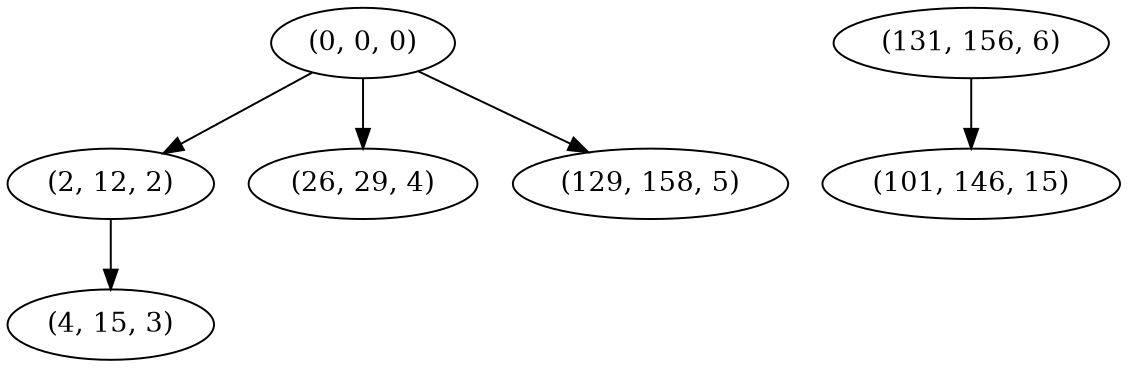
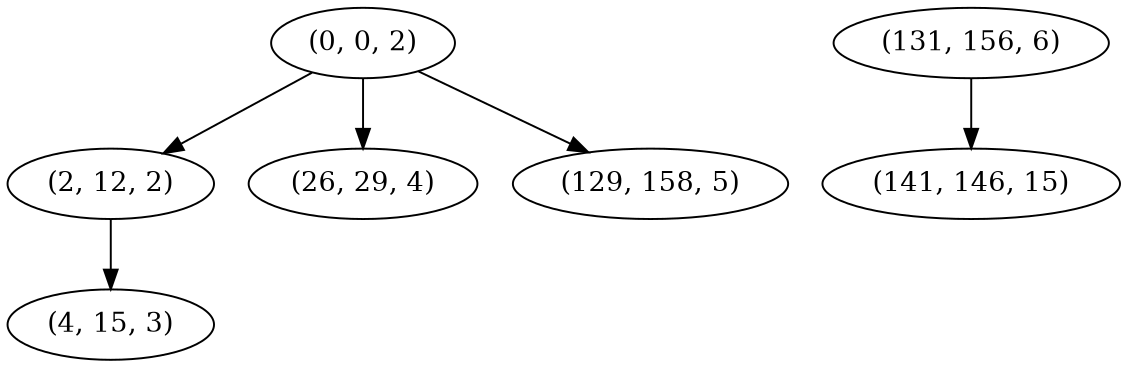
node "(0, 0, 0)": label "(0, 0, 0)" -> "(0, 0, 2)"
node "(101, 146, 15)": label "(101, 146, 15)" -> "(141, 146, 15)"
